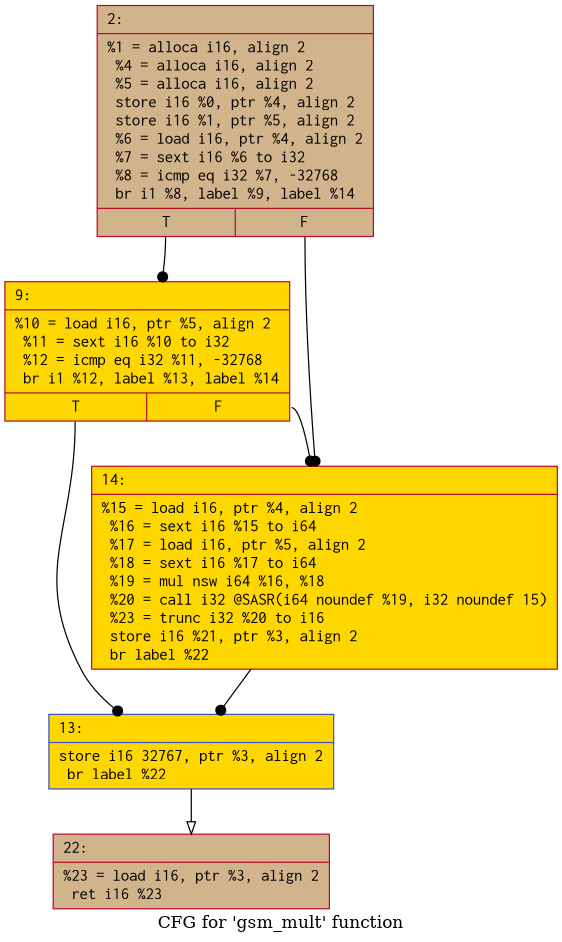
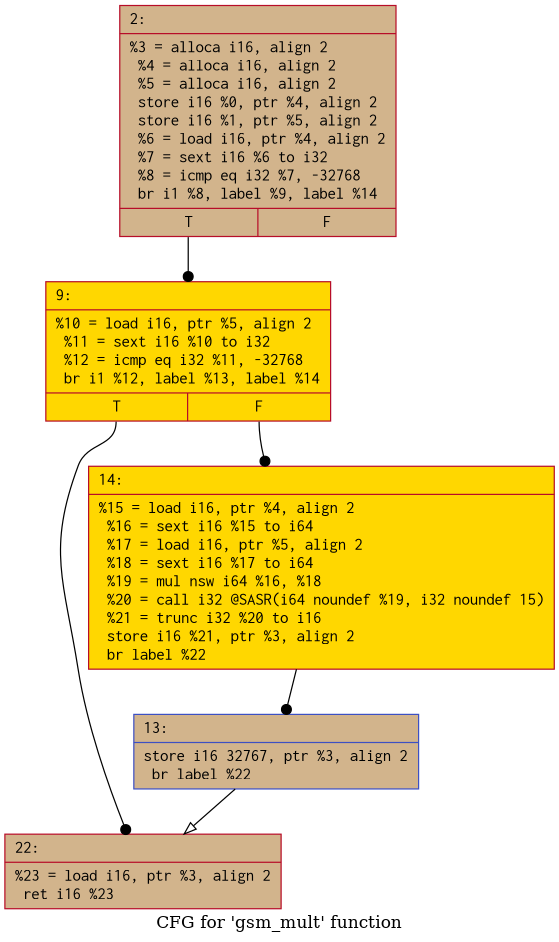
node "2:": text "%1 = alloca i16, align 2" -> "%3 = alloca i16, align 2"
edge "2:" -> "14:": removed
edge "9:" -> "13:": now "9:" -> "22:"
node "14:": text "%23 = trunc i32 %20 to i16" -> "%21 = trunc i32 %20 to i16"
node "13:": fillcolor gold -> tan
